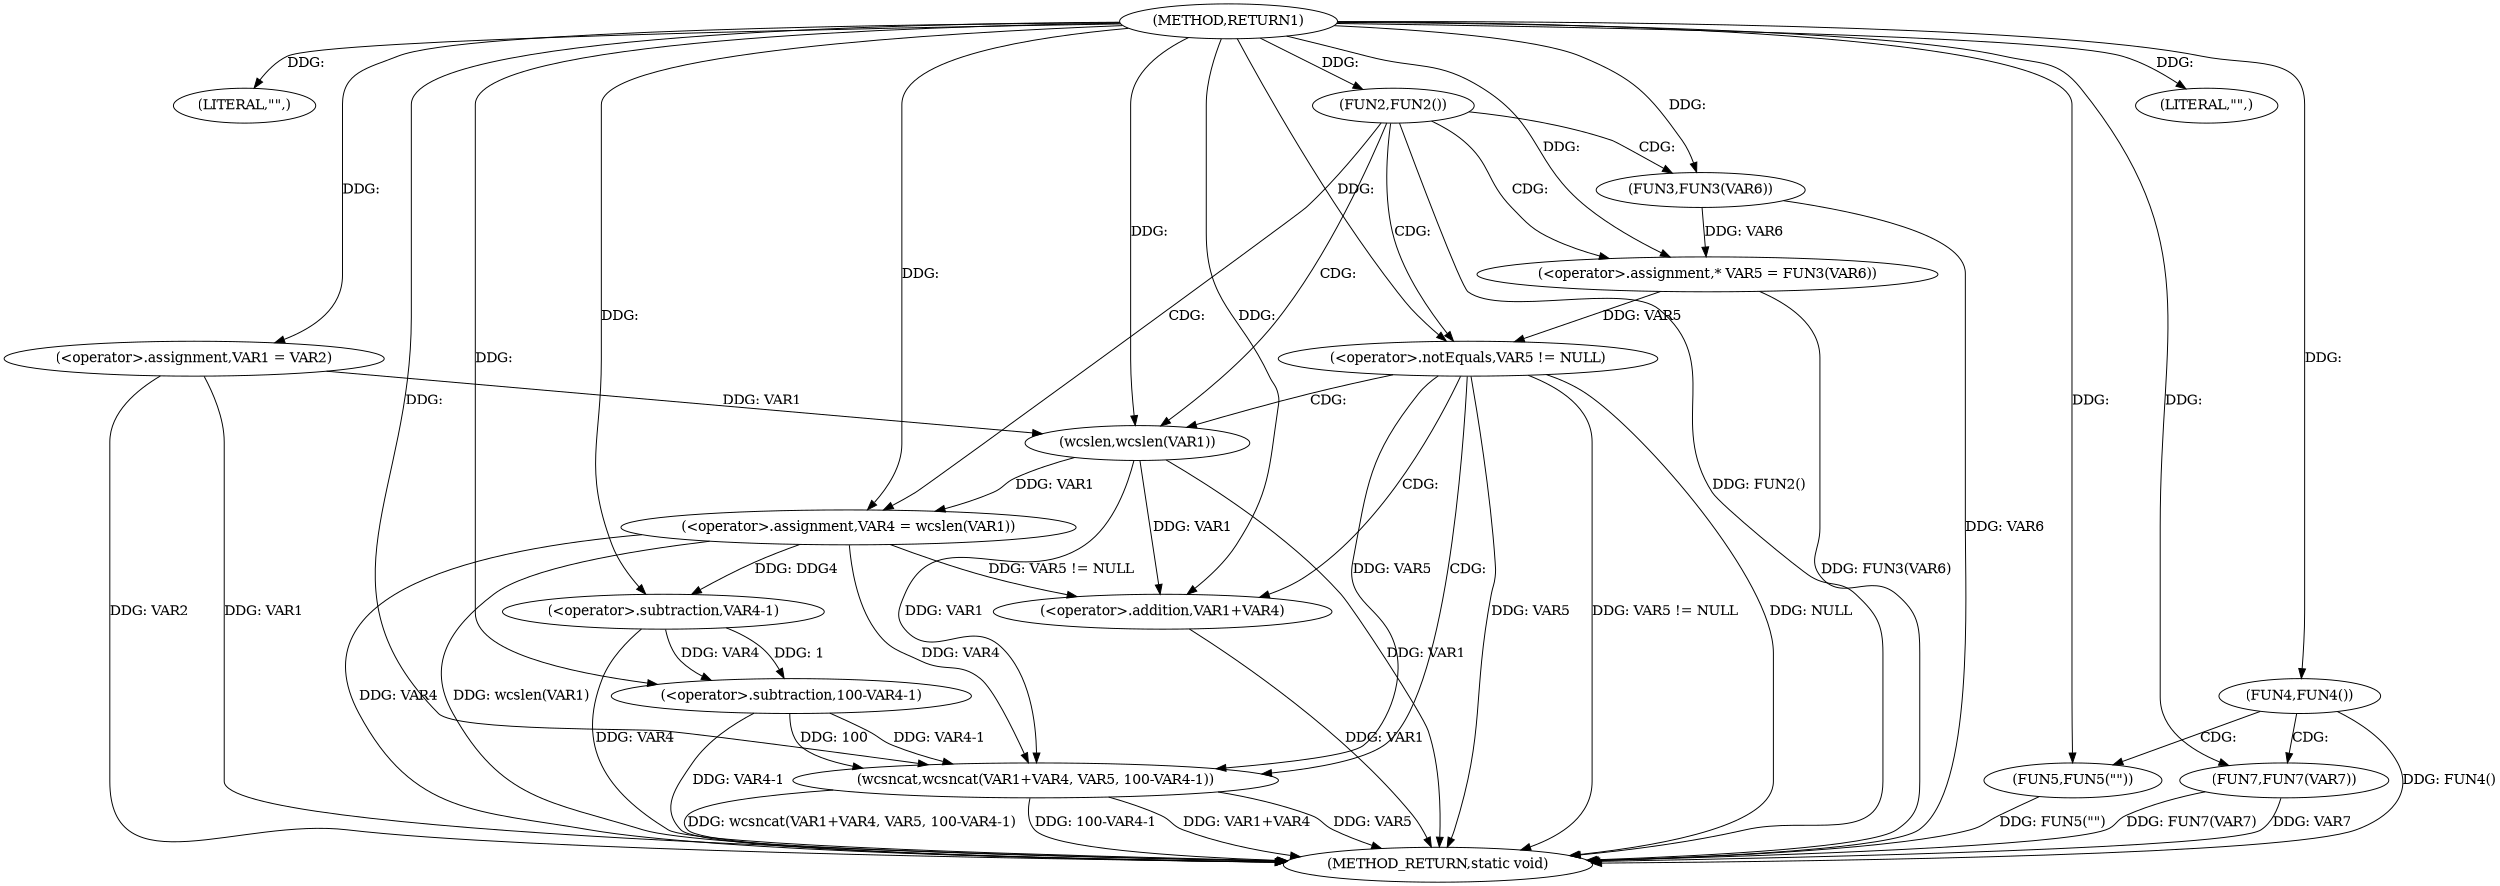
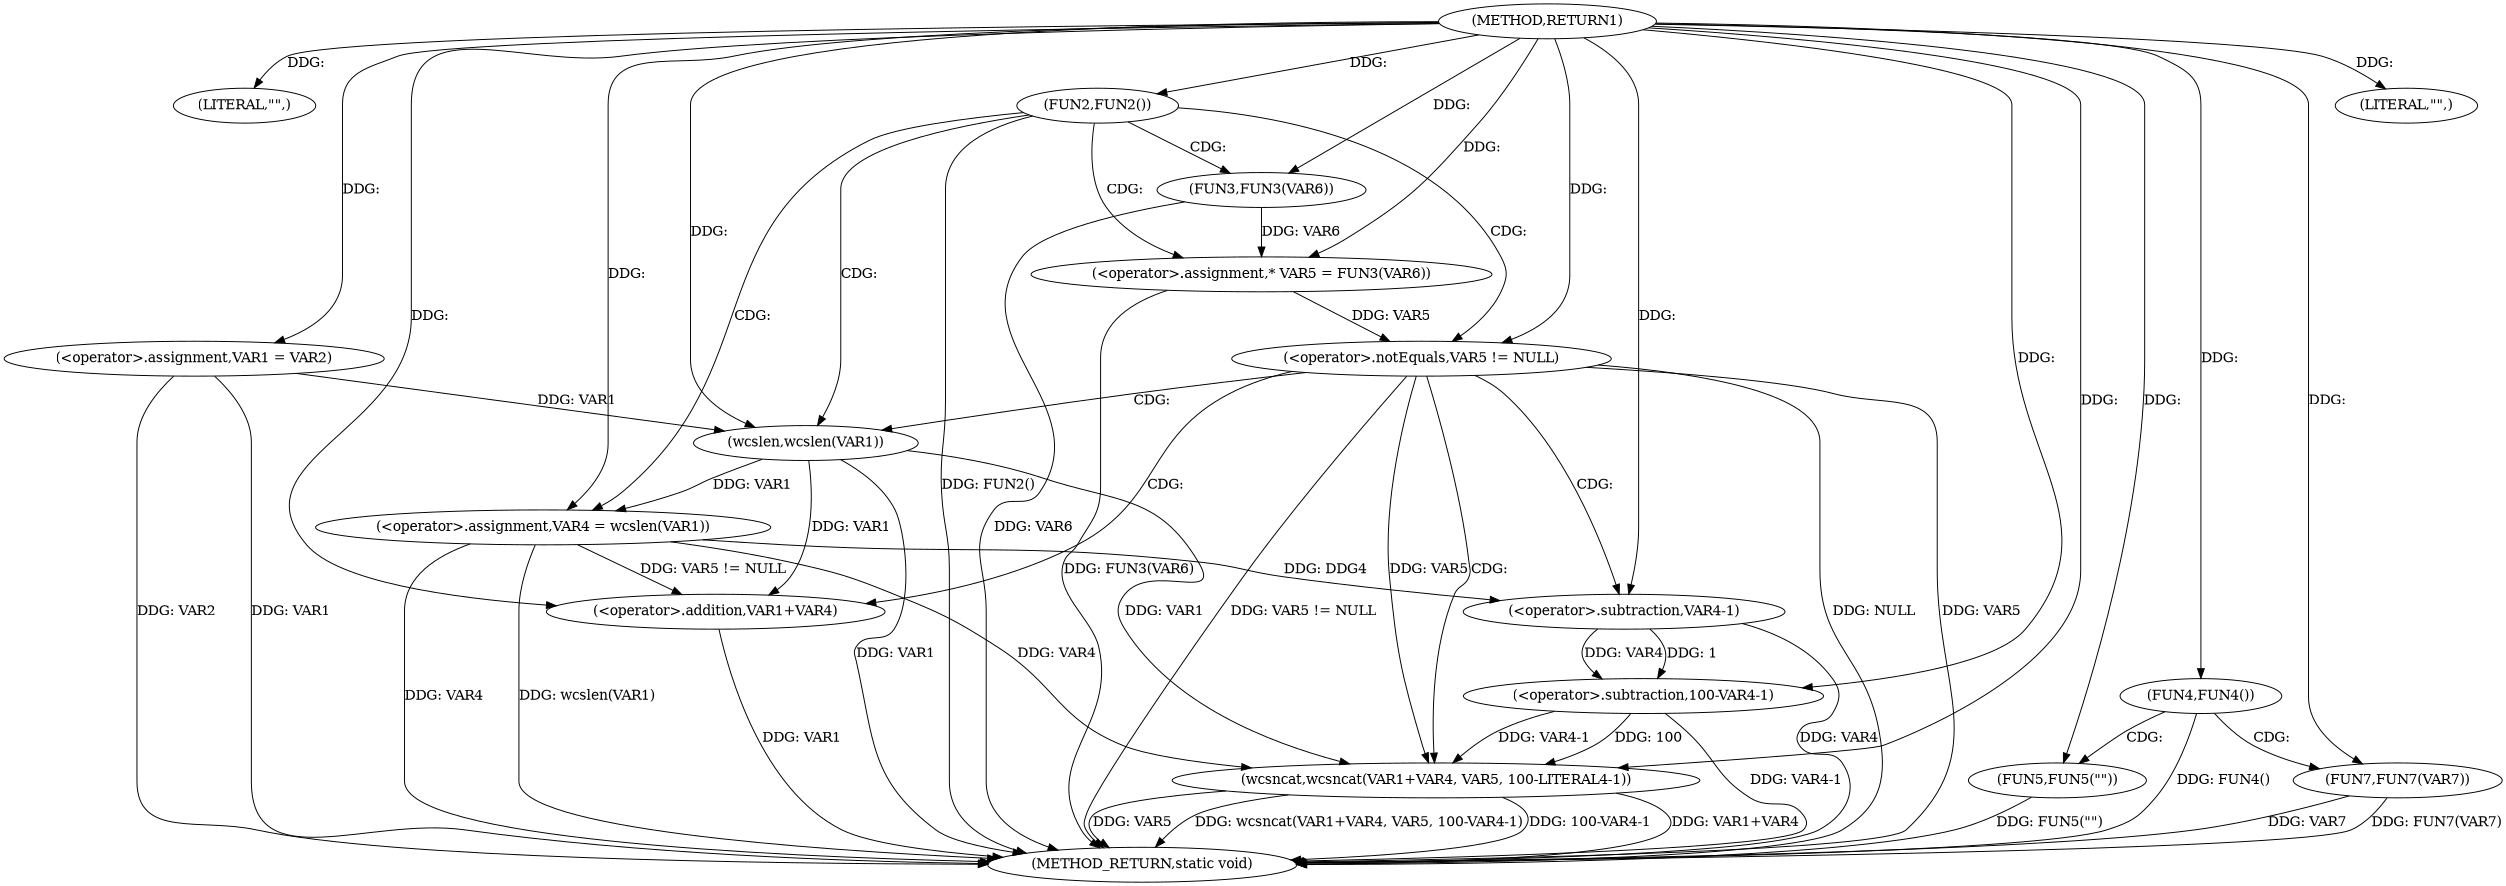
edge "(<operator>.notEquals,VAR5 != NULL)" -> "(<operator>.subtraction,VAR4-1)": added, label "CDG:"
node "(wcsncat,wcsncat(VAR1+VAR4, VAR5, 100-VAR4-1))": label "(wcsncat,wcsncat(VAR1+VAR4, VAR5, 100-VAR4-1))" -> "(wcsncat,wcsncat(VAR1+VAR4, VAR5, 100-LITERAL4-1))"
